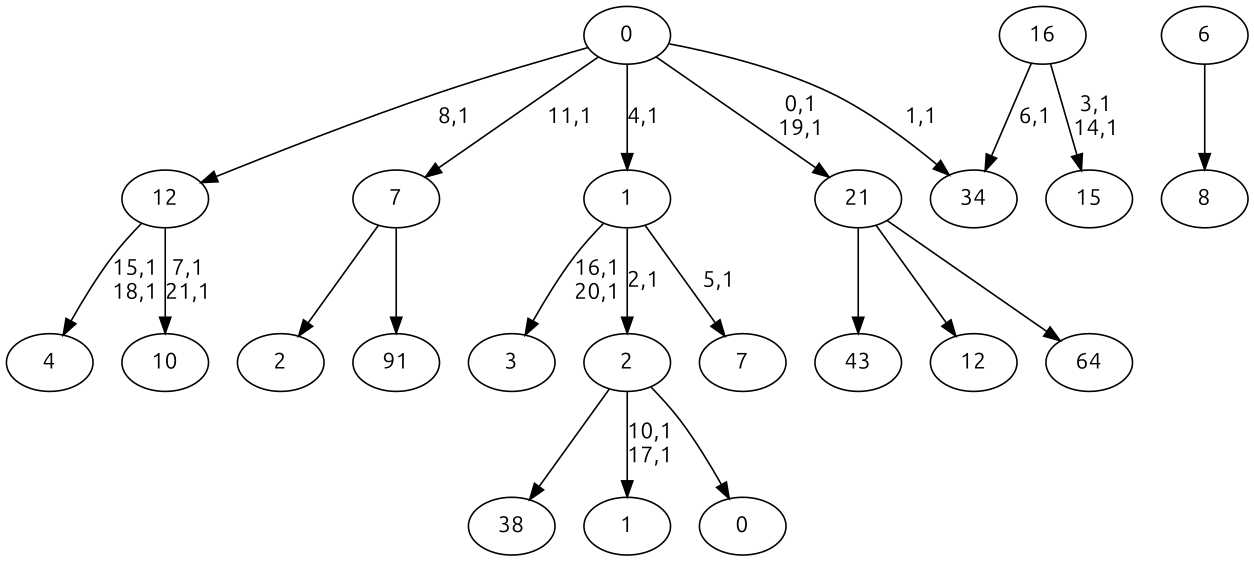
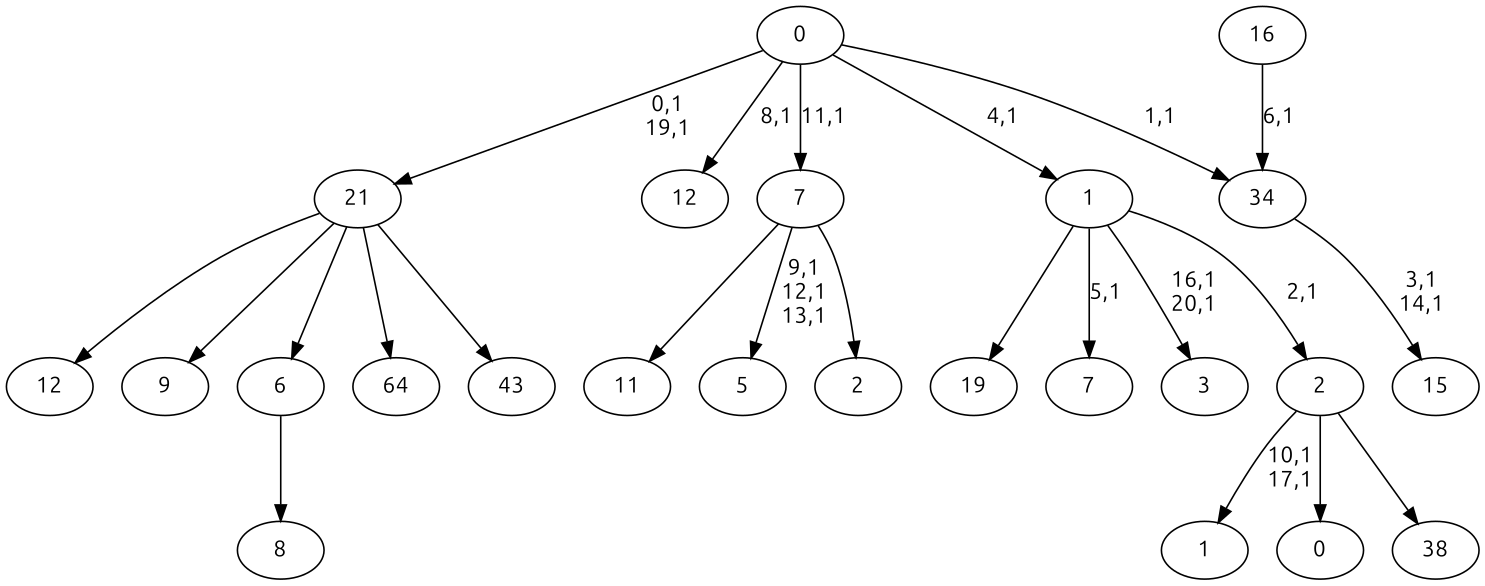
edge "16" -> "15": now "34" -> "15"
edge "21" -> "6": added
node "4": removed
node "10": removed
node "91": label "91" -> "11"
node "9": added
node "5": added
node "19": added
